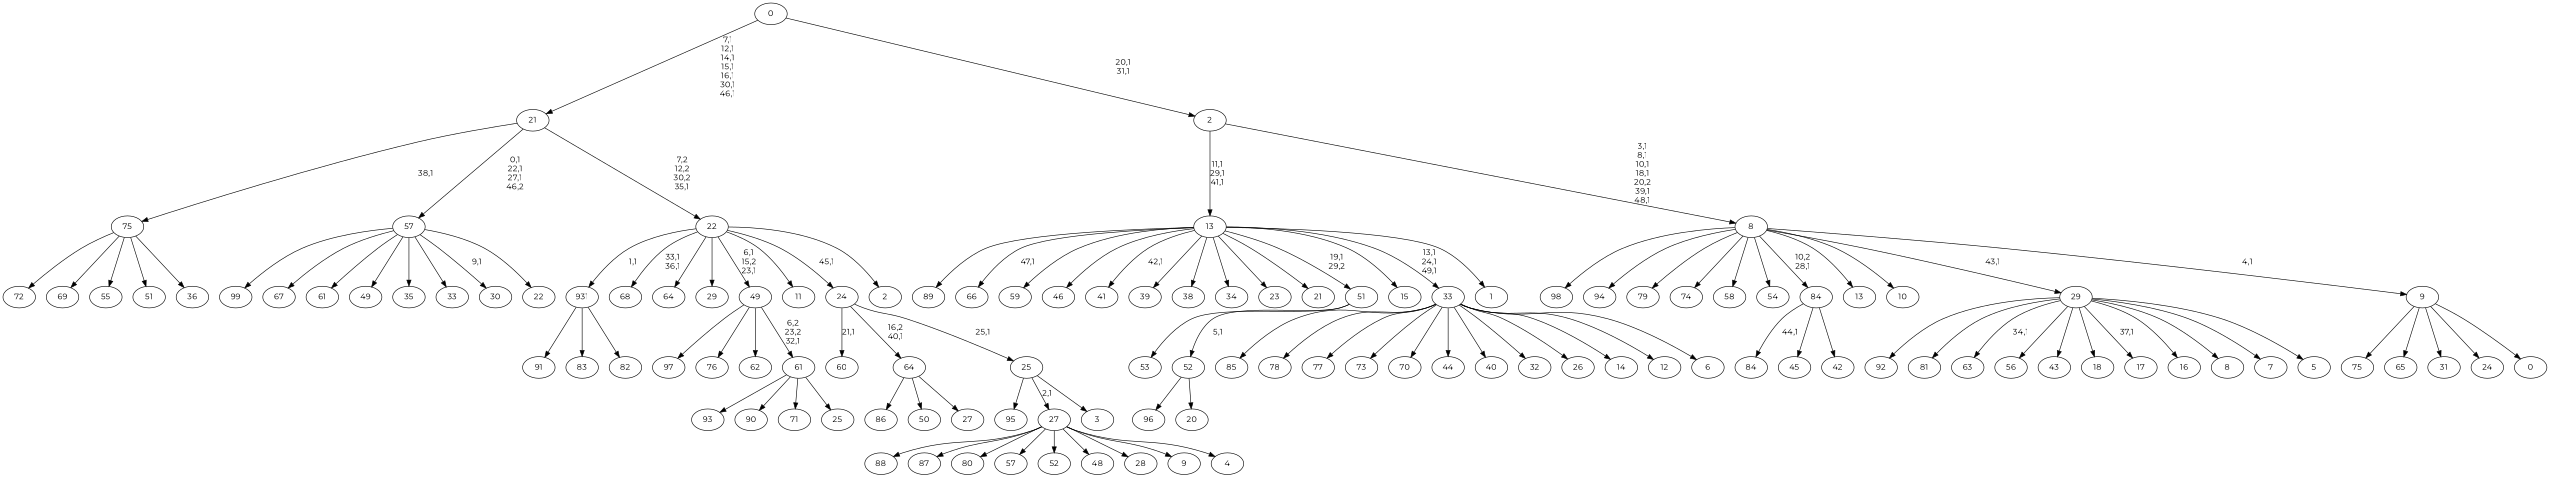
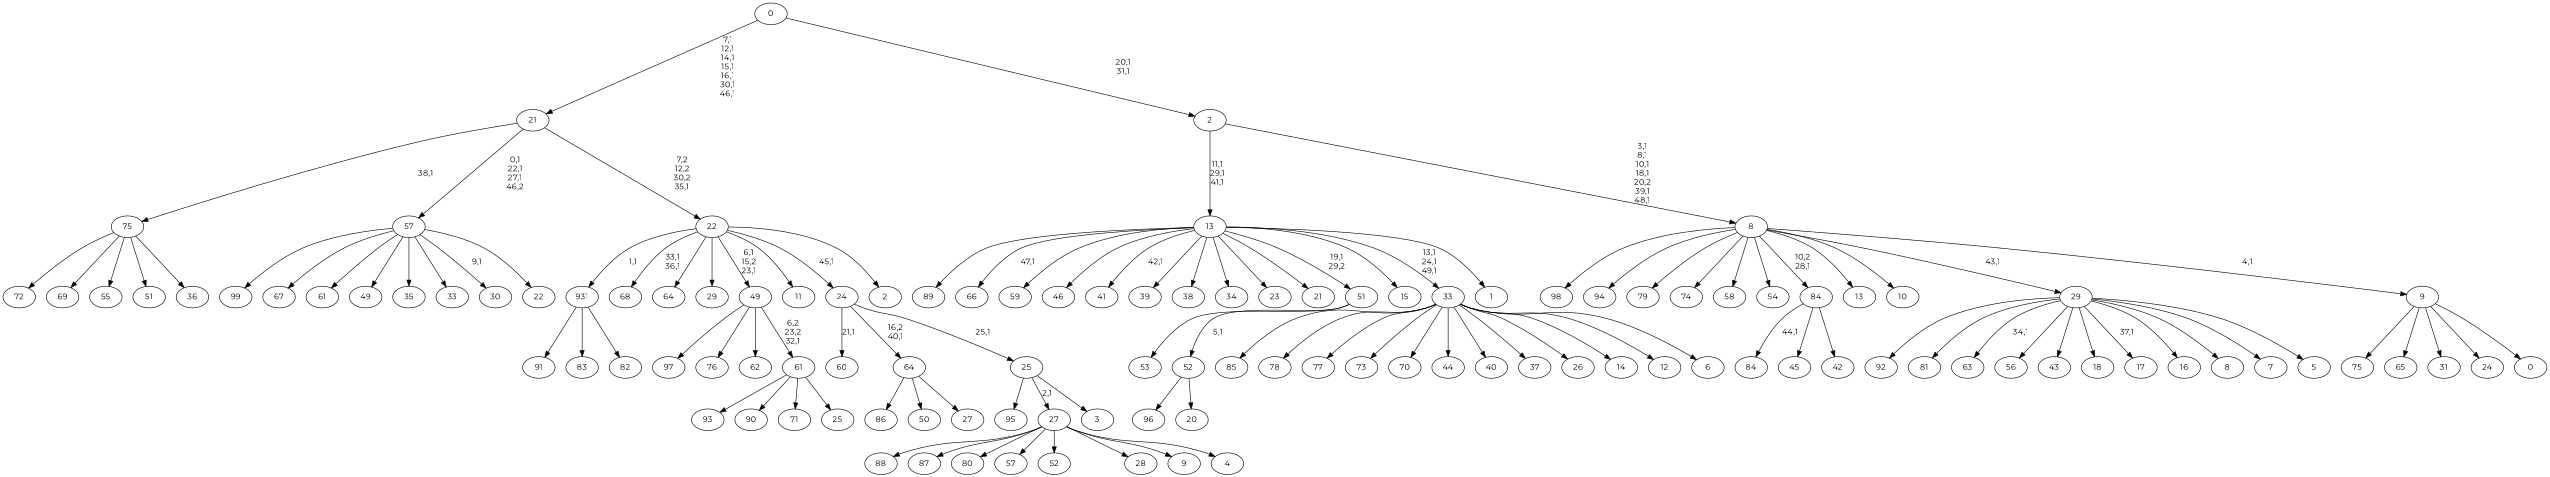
node "32": label "32" -> "37"
node "48": removed
